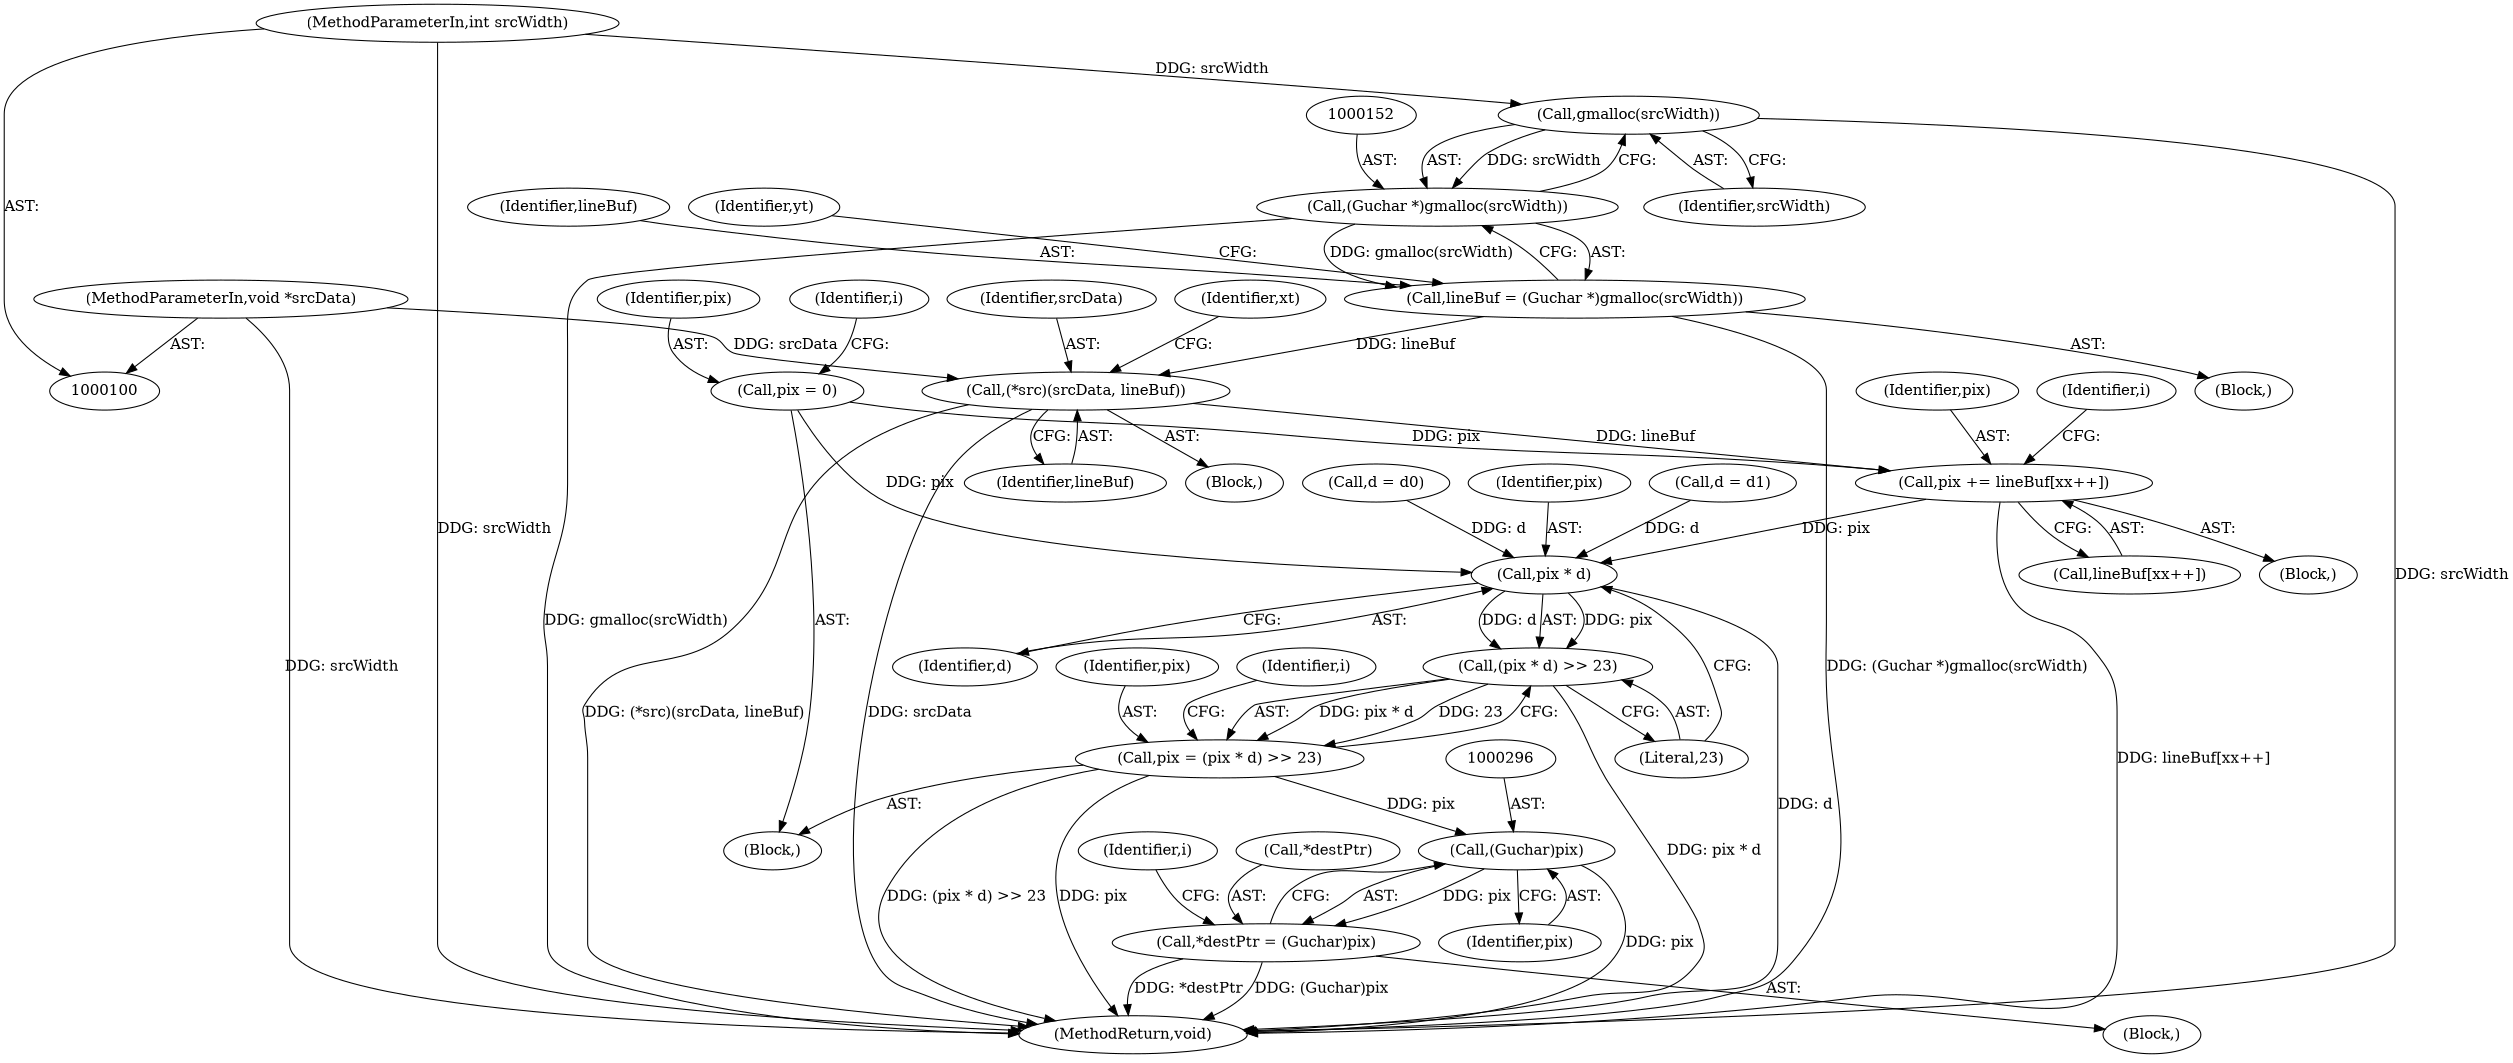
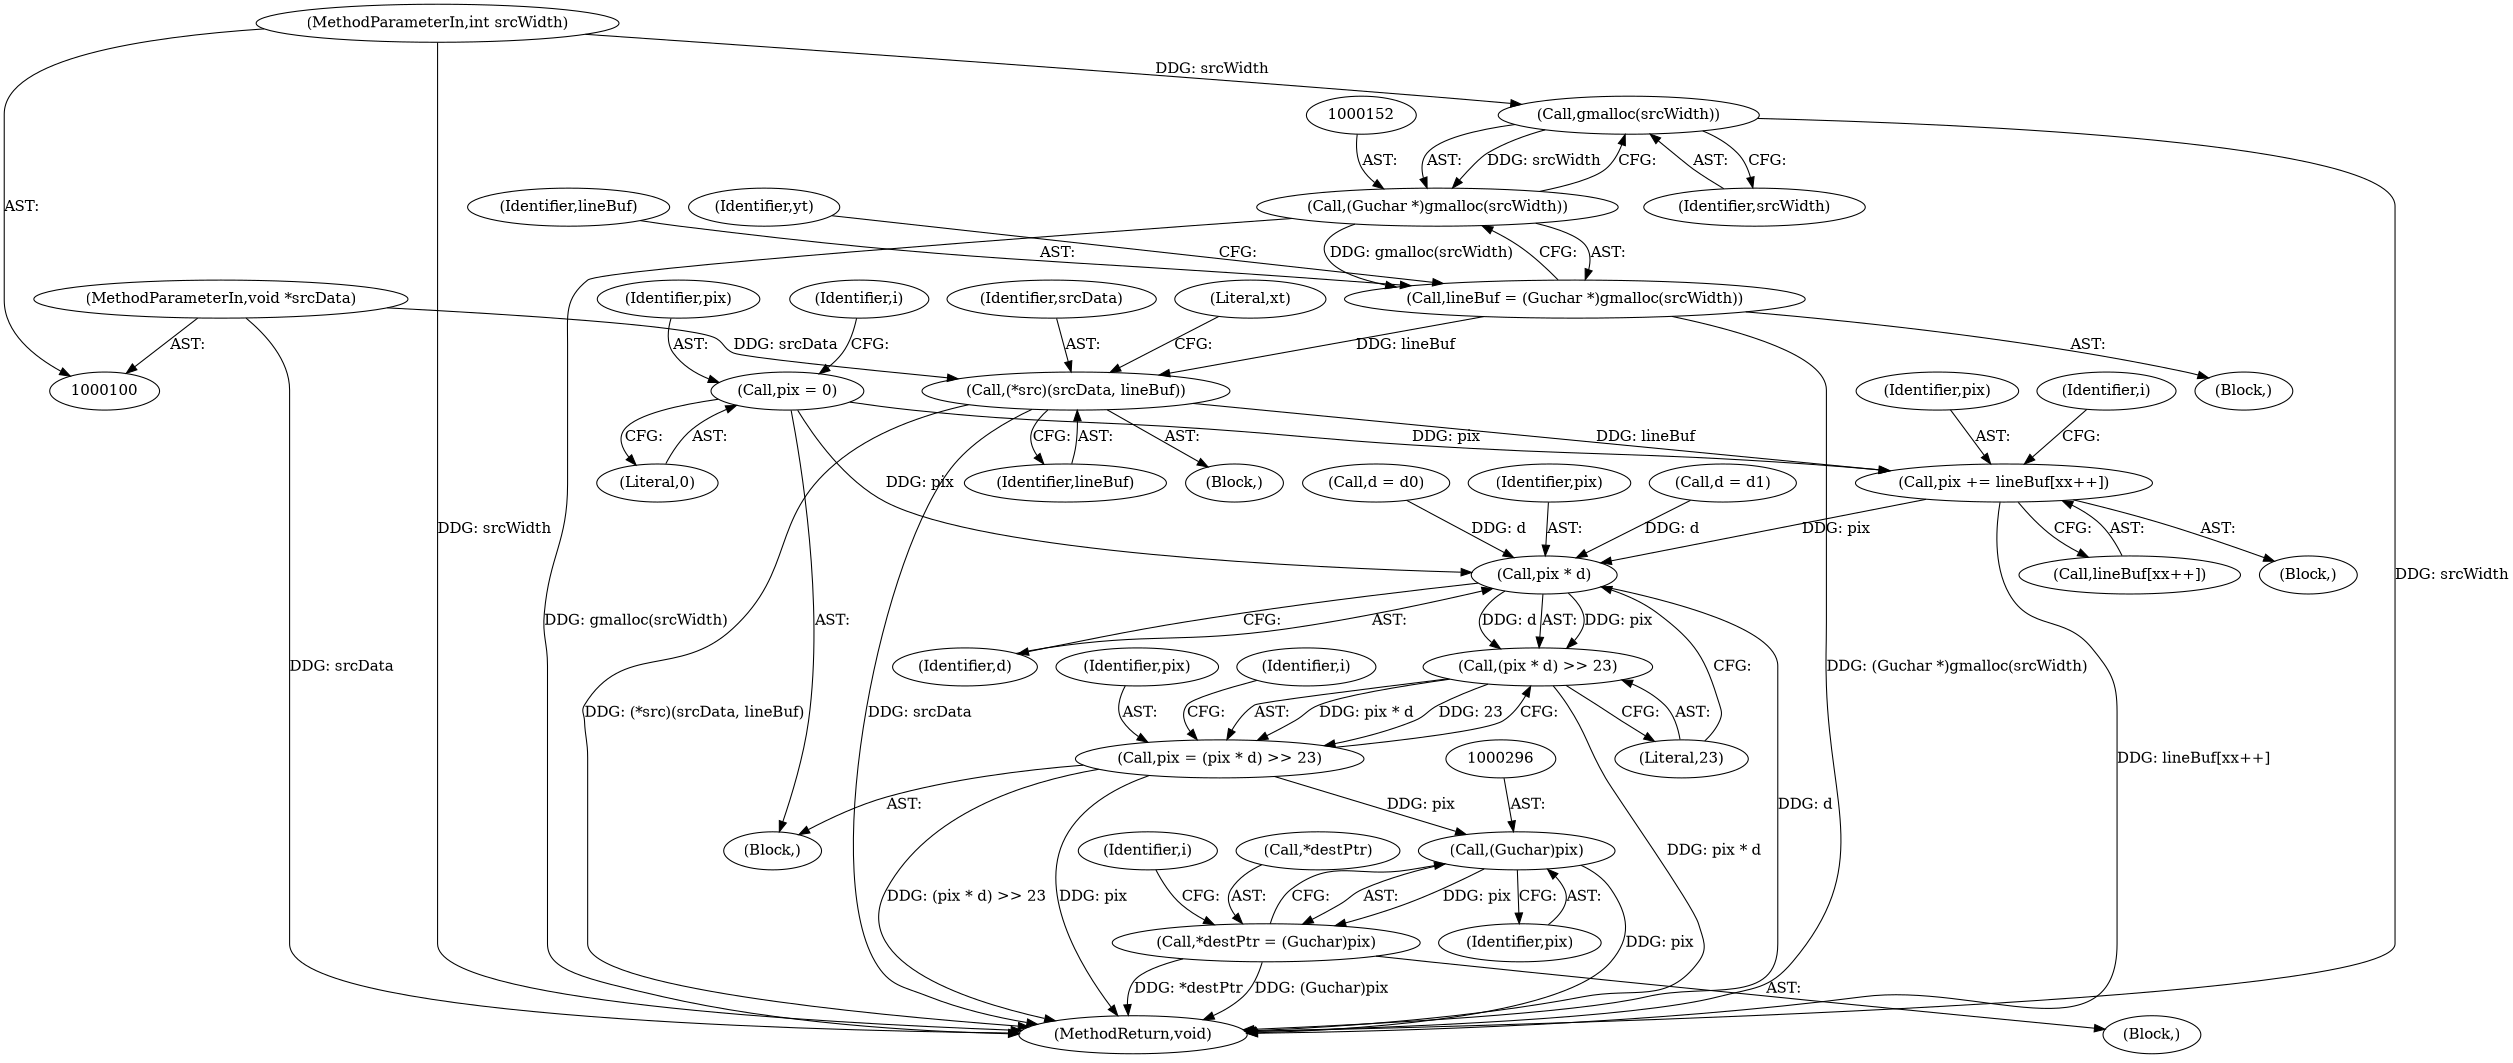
node "(Identifier,xt)": label "(Identifier,xt)" -> "(Literal,xt)"
node "(Literal,0)": added
edge "(MethodParameterIn,void *srcData)" -> "(MethodReturn,void)": label "DDG: srcWidth" -> "DDG: srcData"
